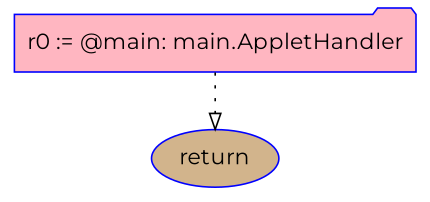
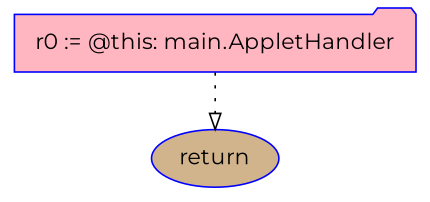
node "r0 := @main: main.AppletHandler": label "r0 := @main: main.AppletHandler" -> "r0 := @this: main.AppletHandler"
